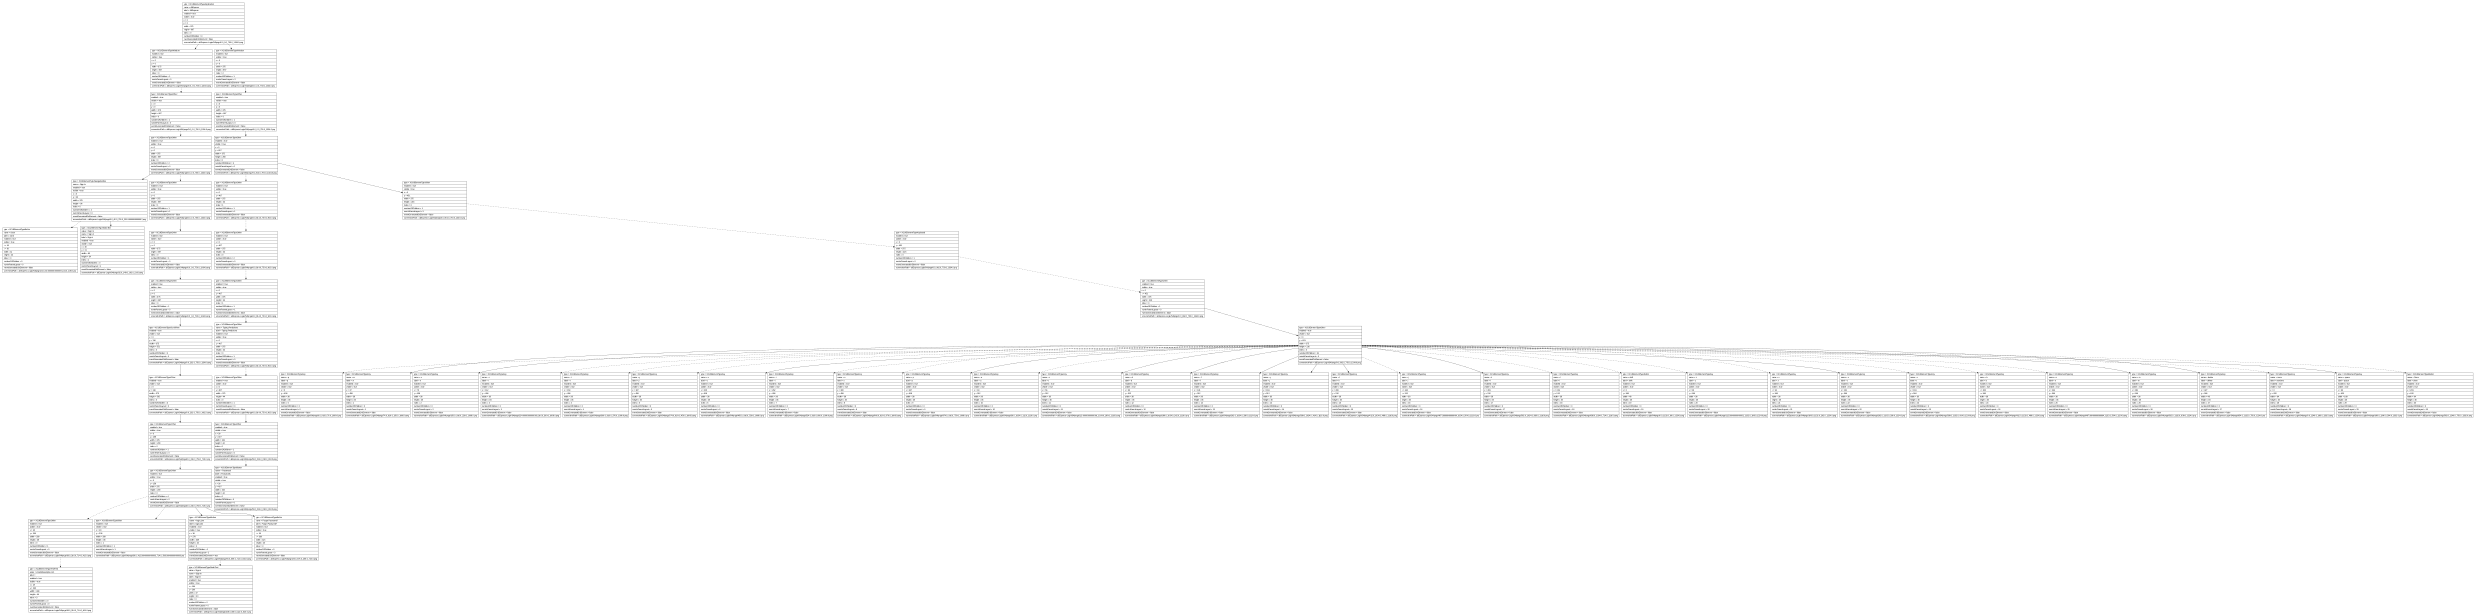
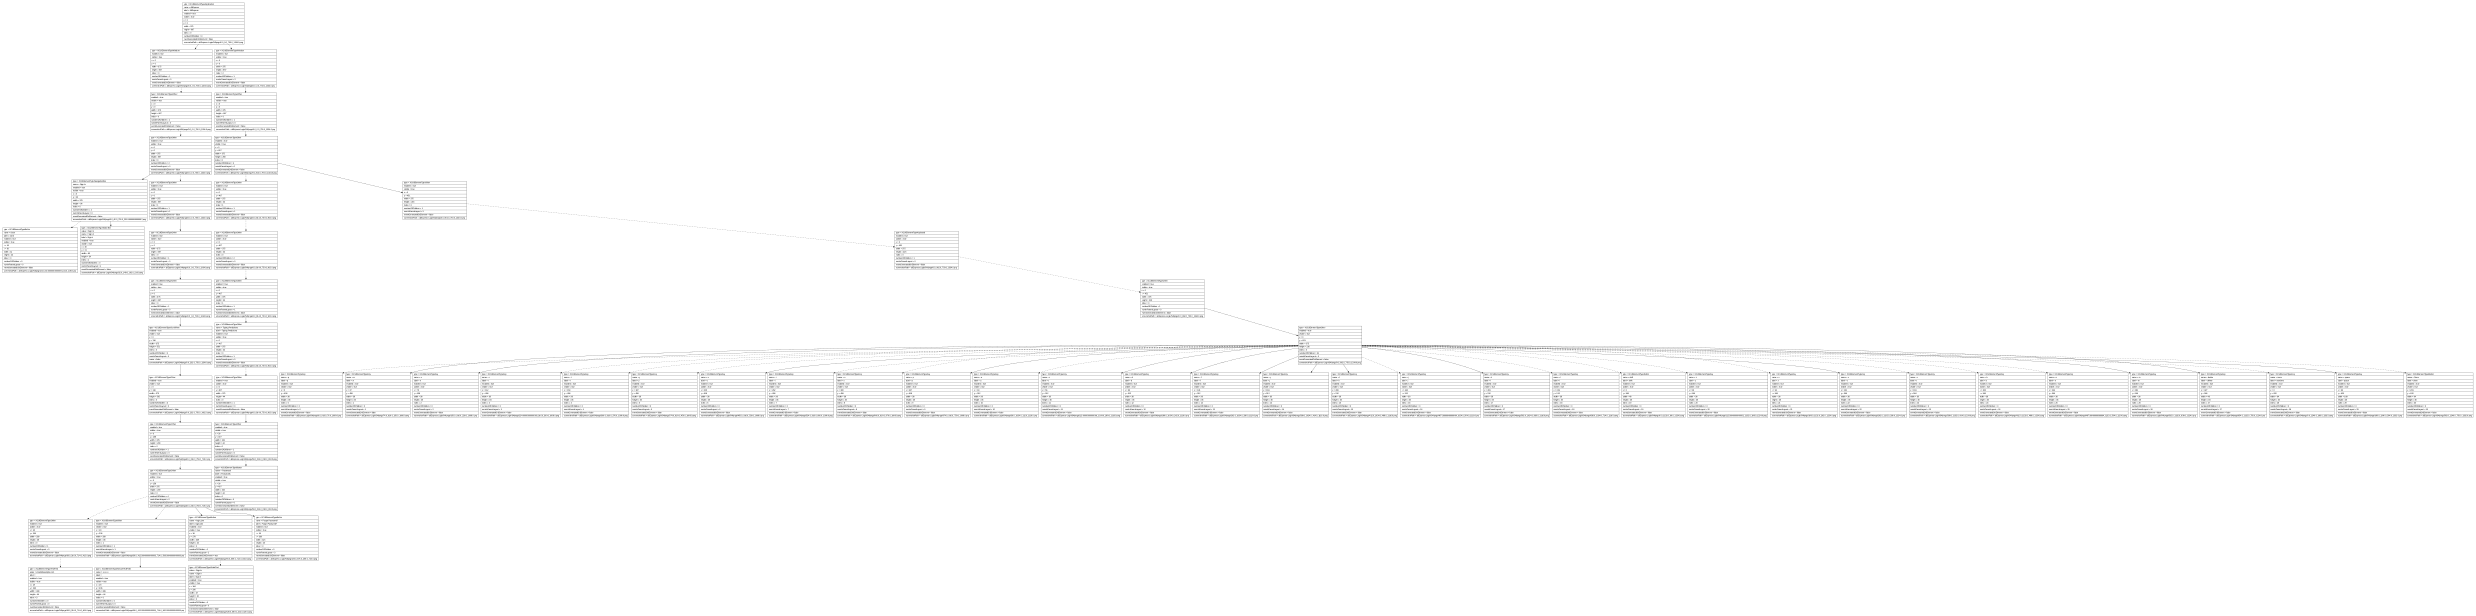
node "type = XCUIElementTypeScrollView": text "eventGeneratedOnElement = false" -> "name = false"
node "type = XCUIElementTypeSecureTextField": added
